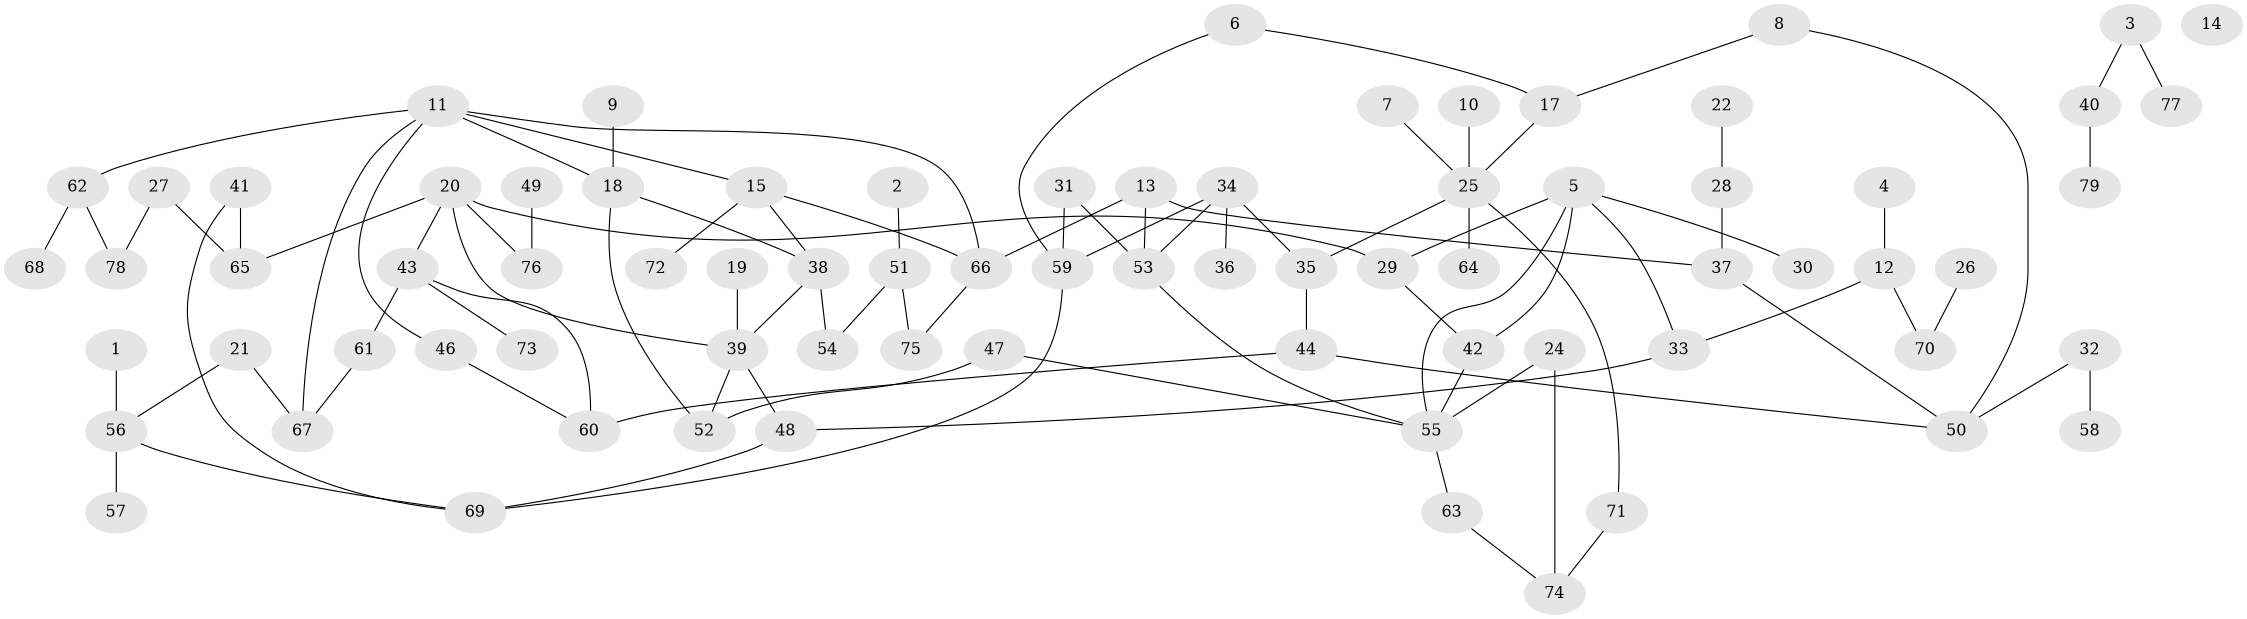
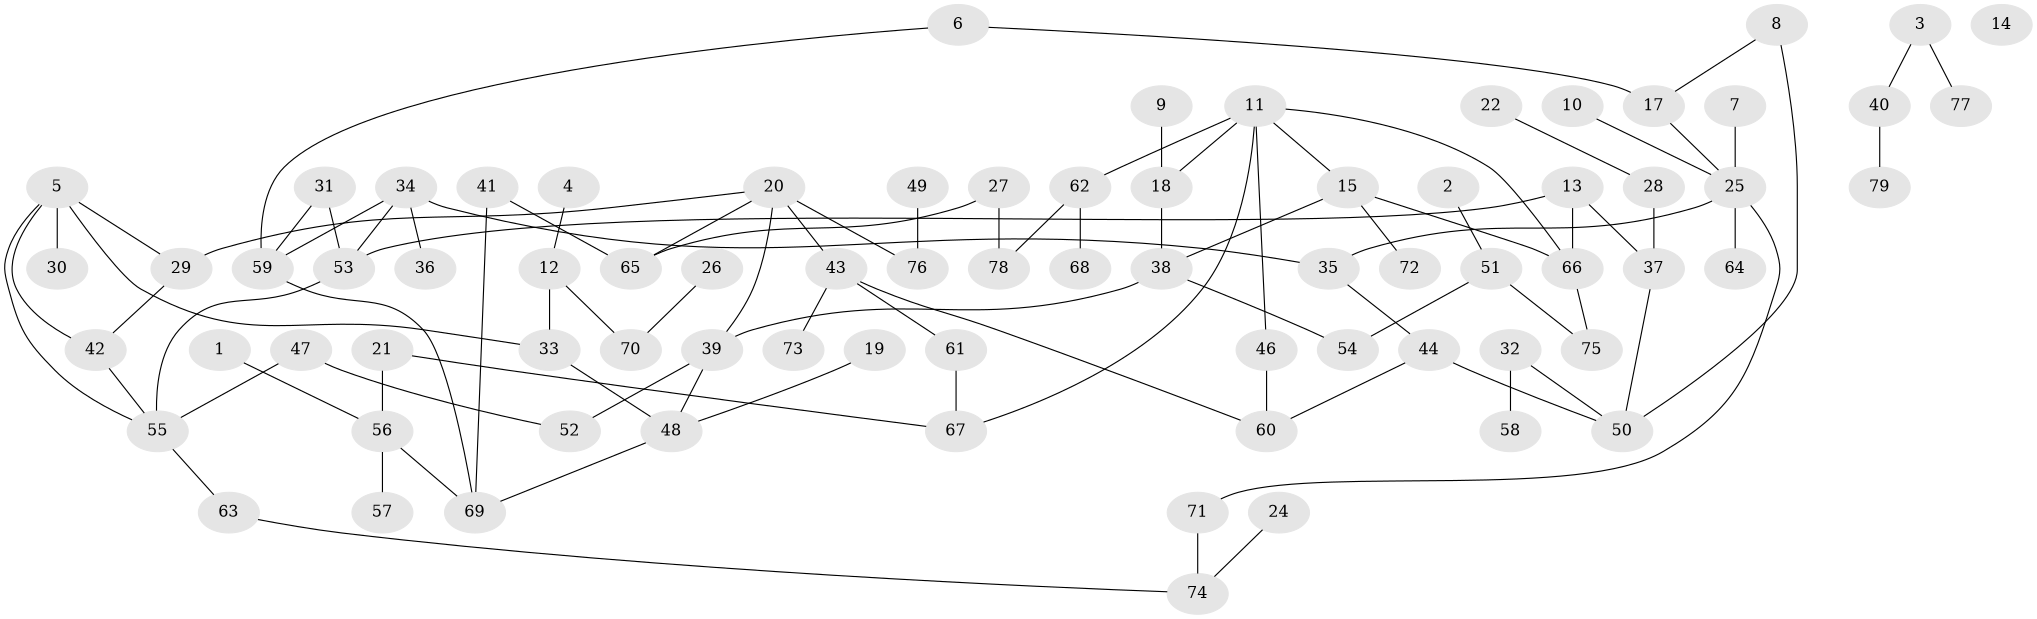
edge "19" -- "39": now "19" -- "48"
edge "18" -- "52": removed
edge "24" -- "55": removed
